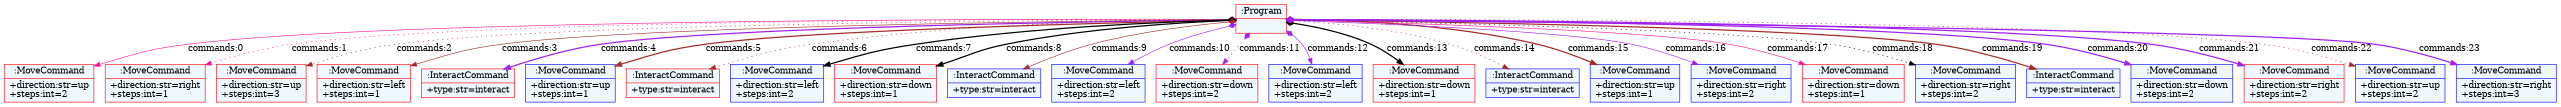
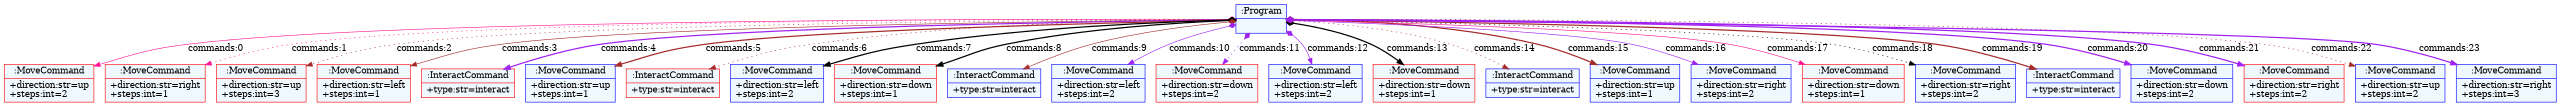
node ":Program": color red -> blue
